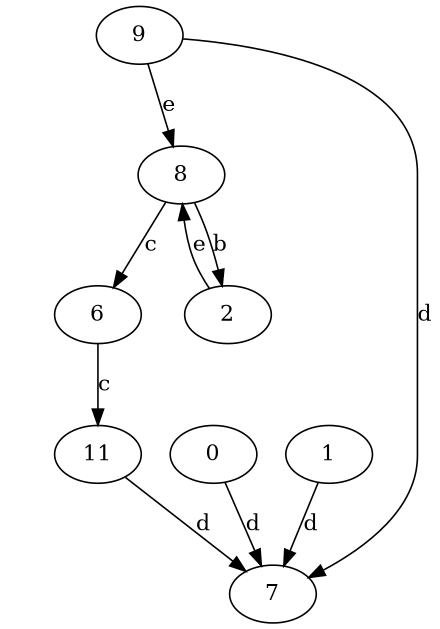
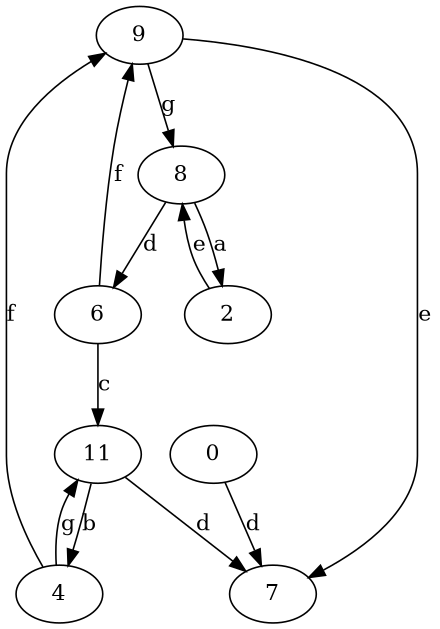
edge "9" -> "8": label "e" -> "g"
edge "6" -> "9": added, label "f"
edge "8" -> "6": label "c" -> "d"
edge "8" -> "2": label "b" -> "a"
edge "9" -> "7": label "d" -> "e"
node "1": removed
node "4": added
